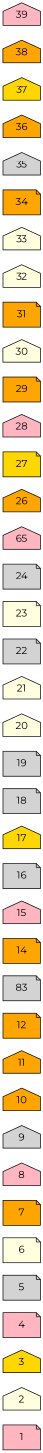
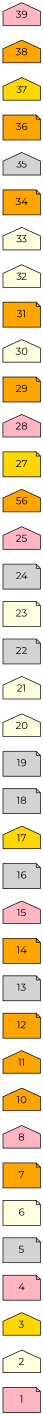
node "36": shape house -> note
node "26": label "26" -> "56"
node "65": label "65" -> "25"
node "83": label "83" -> "13"
node "9": removed
